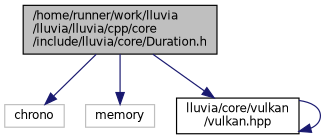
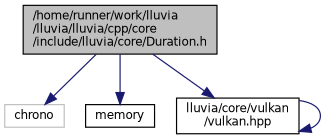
node "memory": color grey75 -> black
